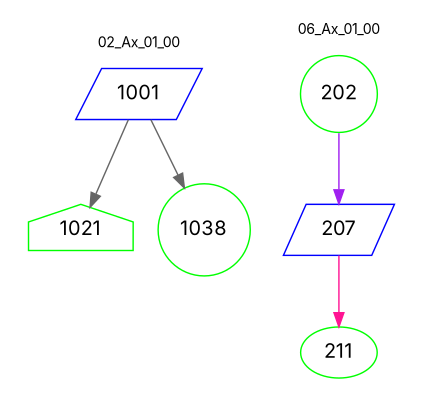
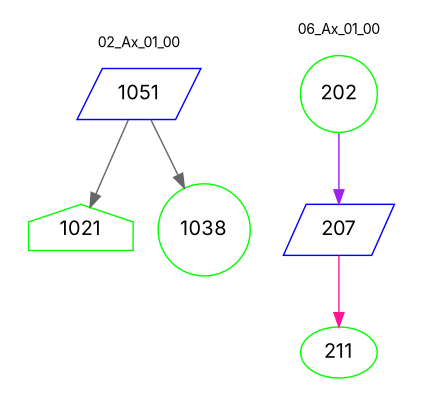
node "1001": label "1001" -> "1051"
